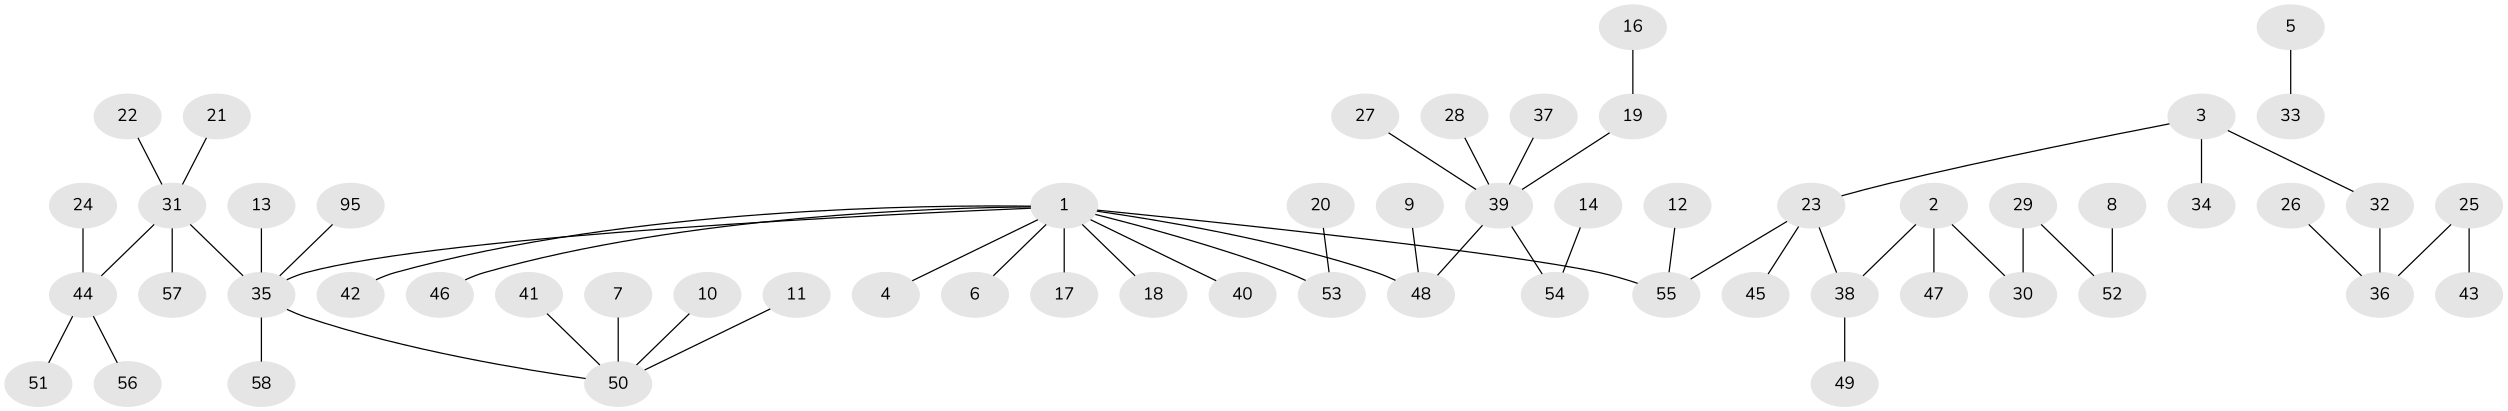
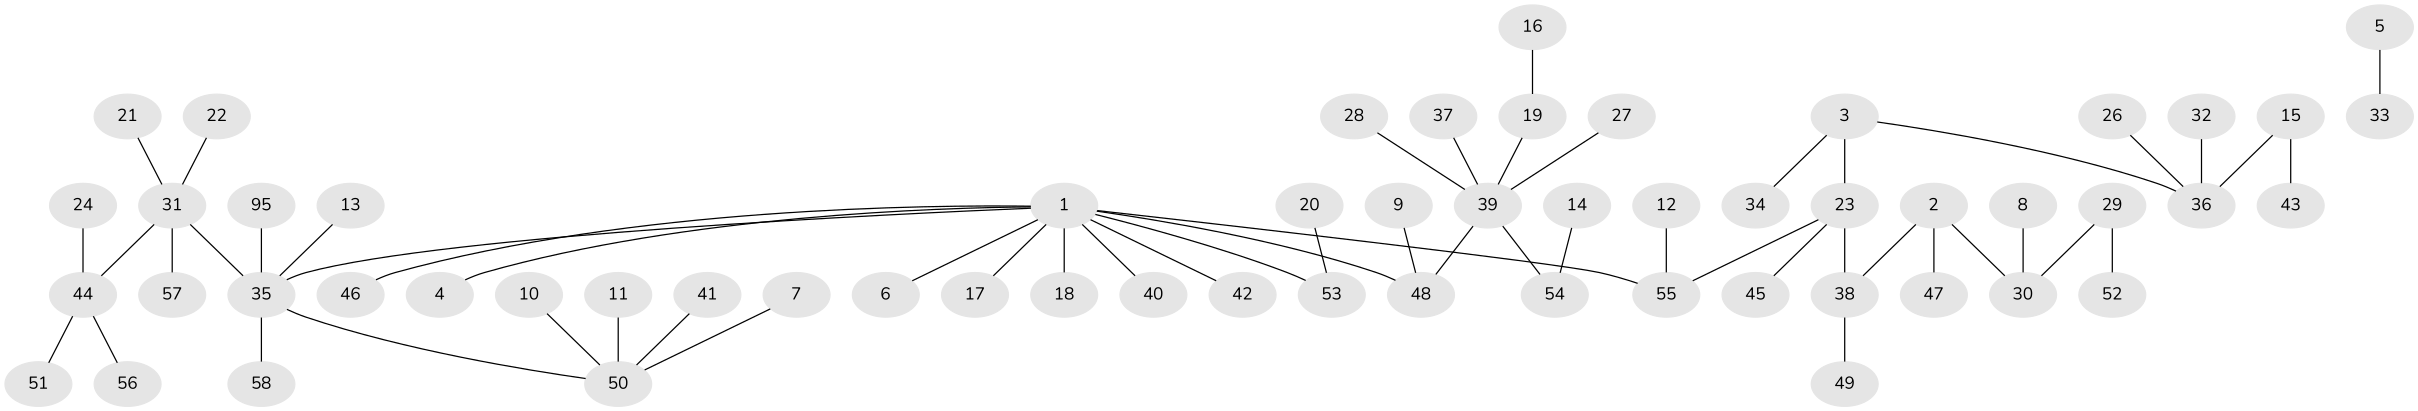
edge "3" -- "32": now "3" -- "36"
node "25": label "25" -> "15"
edge "8" -- "52": now "8" -- "30"
